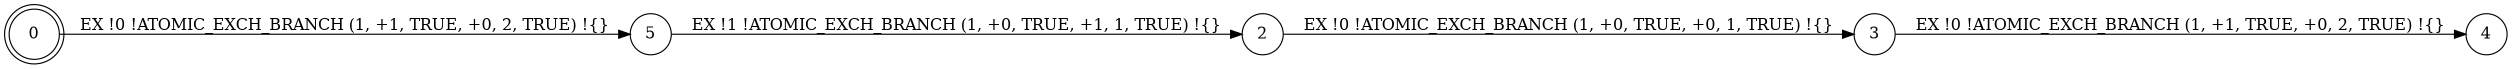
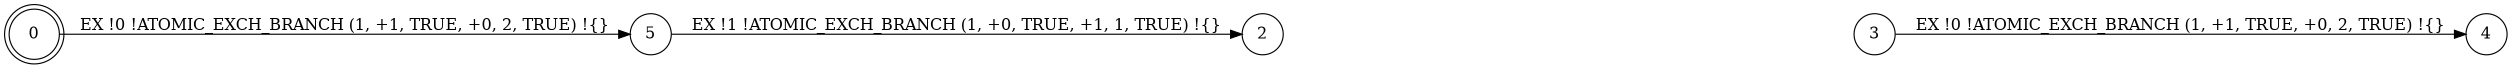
edge "2" -> "3": removed, label "EX !0 !ATOMIC_EXCH_BRANCH (1, +0, TRUE, +0, 1, TRUE) !{}"
